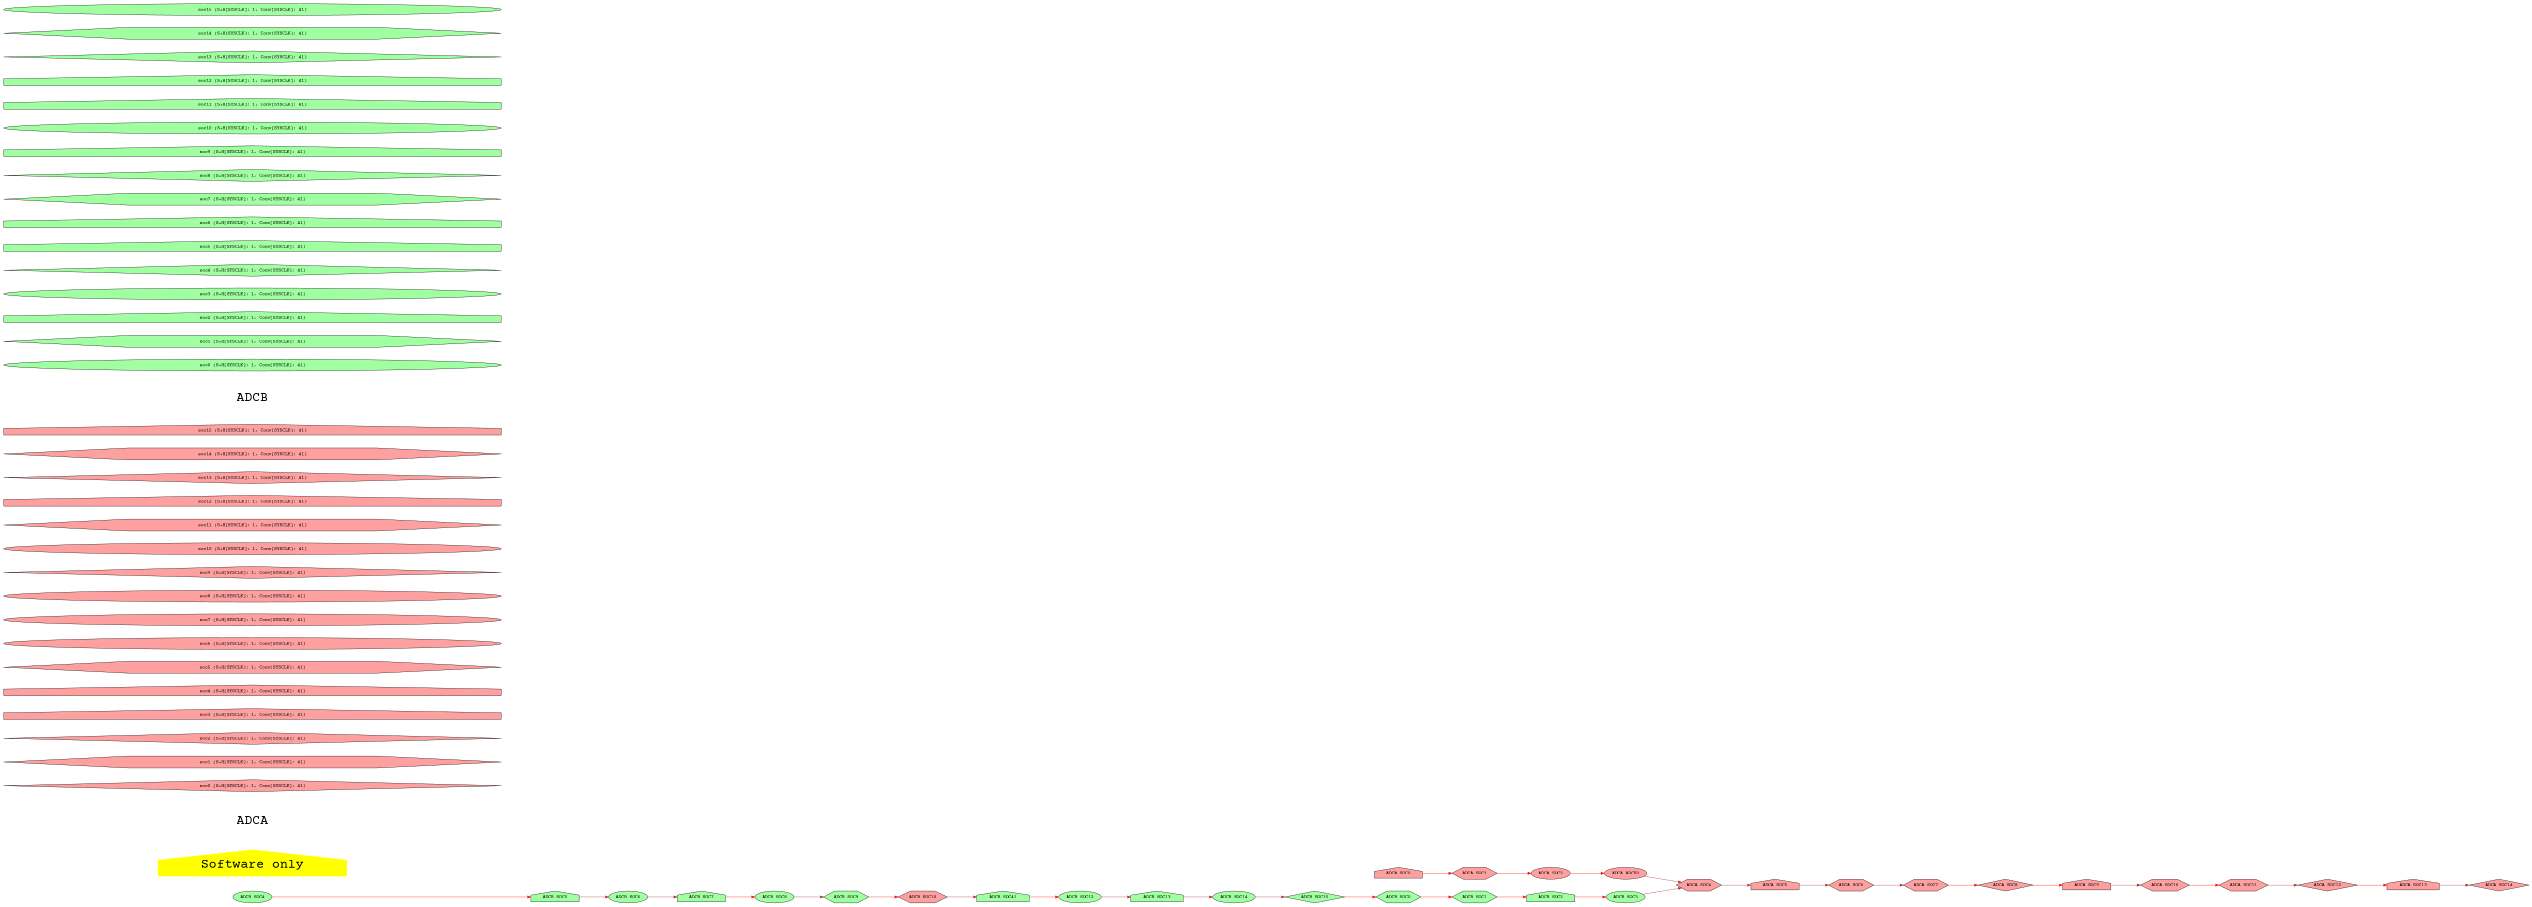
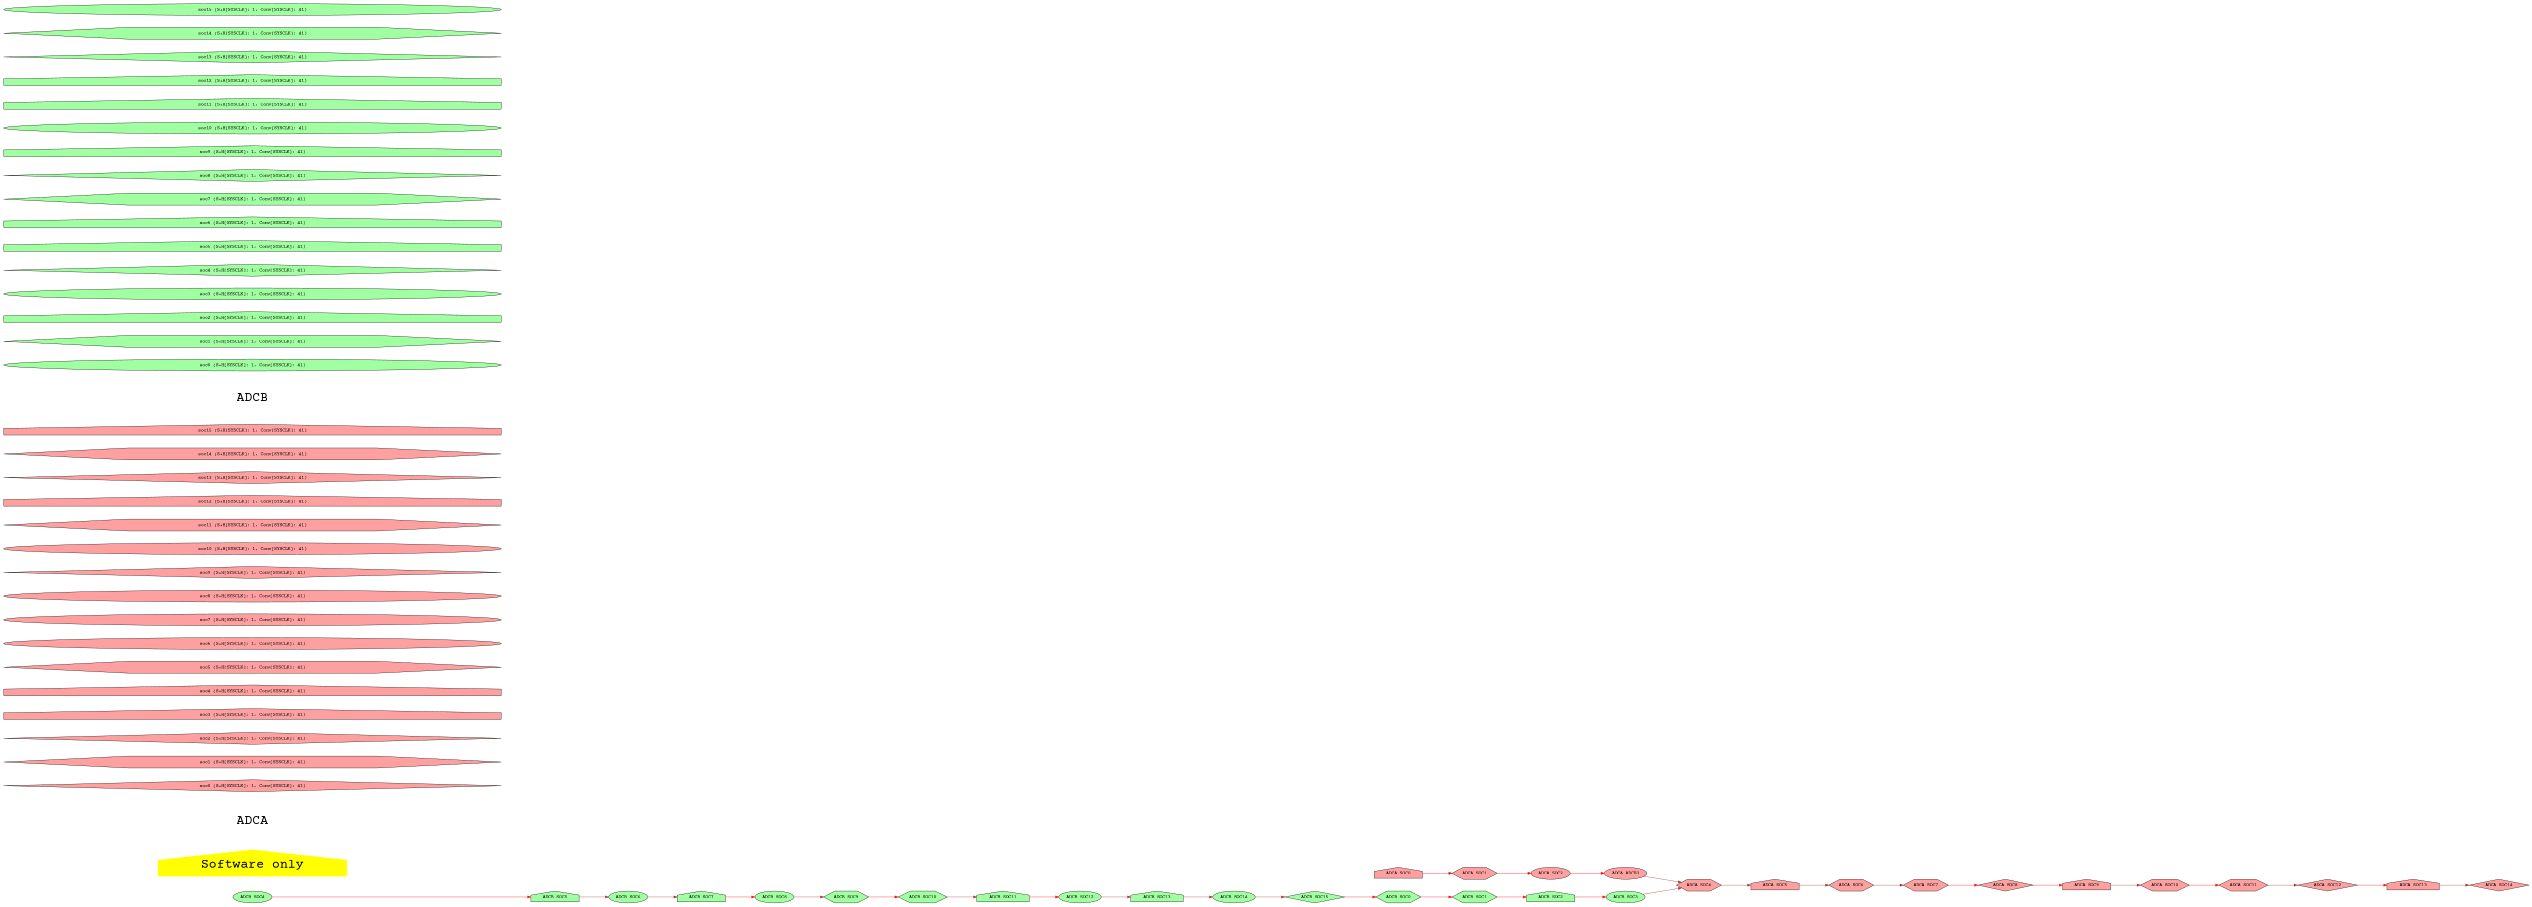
node "ADCB SOC10": fillcolor #ffa0a0 -> #a0ffa0
node "ADCB SOC41": label "ADCB SOC41" -> "ADCB SOC11"
